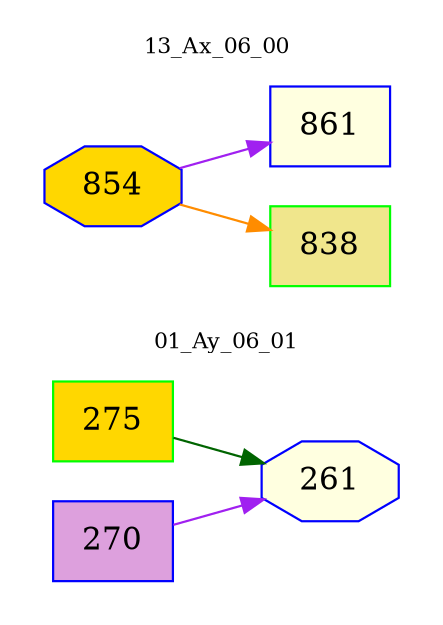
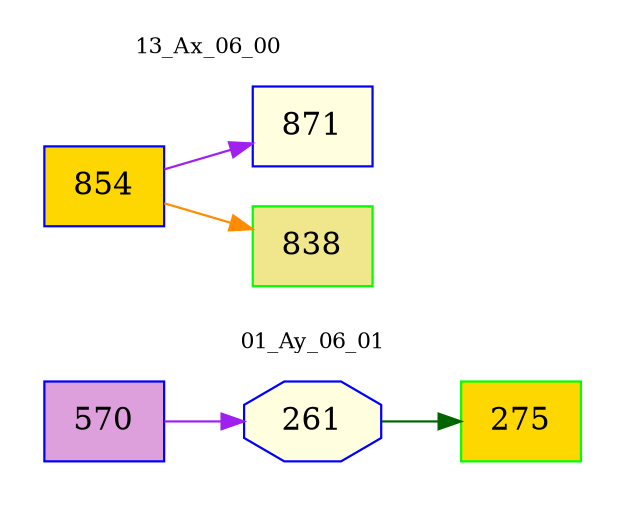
node "861": label "861" -> "871"
node "854": shape octagon -> box
edge "275" -> "261": reversed
node "270": label "270" -> "570"
